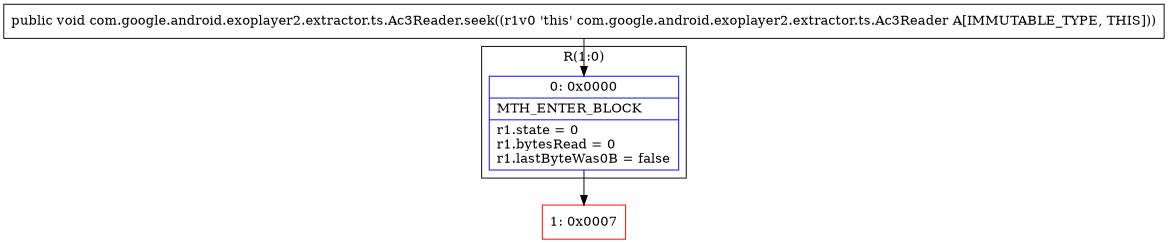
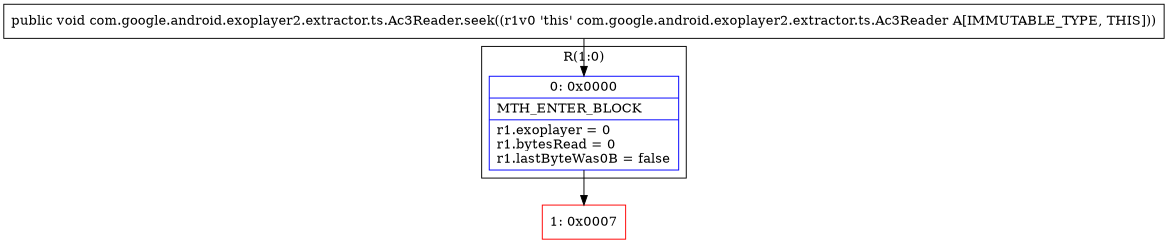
node "0: 0x0000": text "r1.state = 0" -> "r1.exoplayer = 0"
